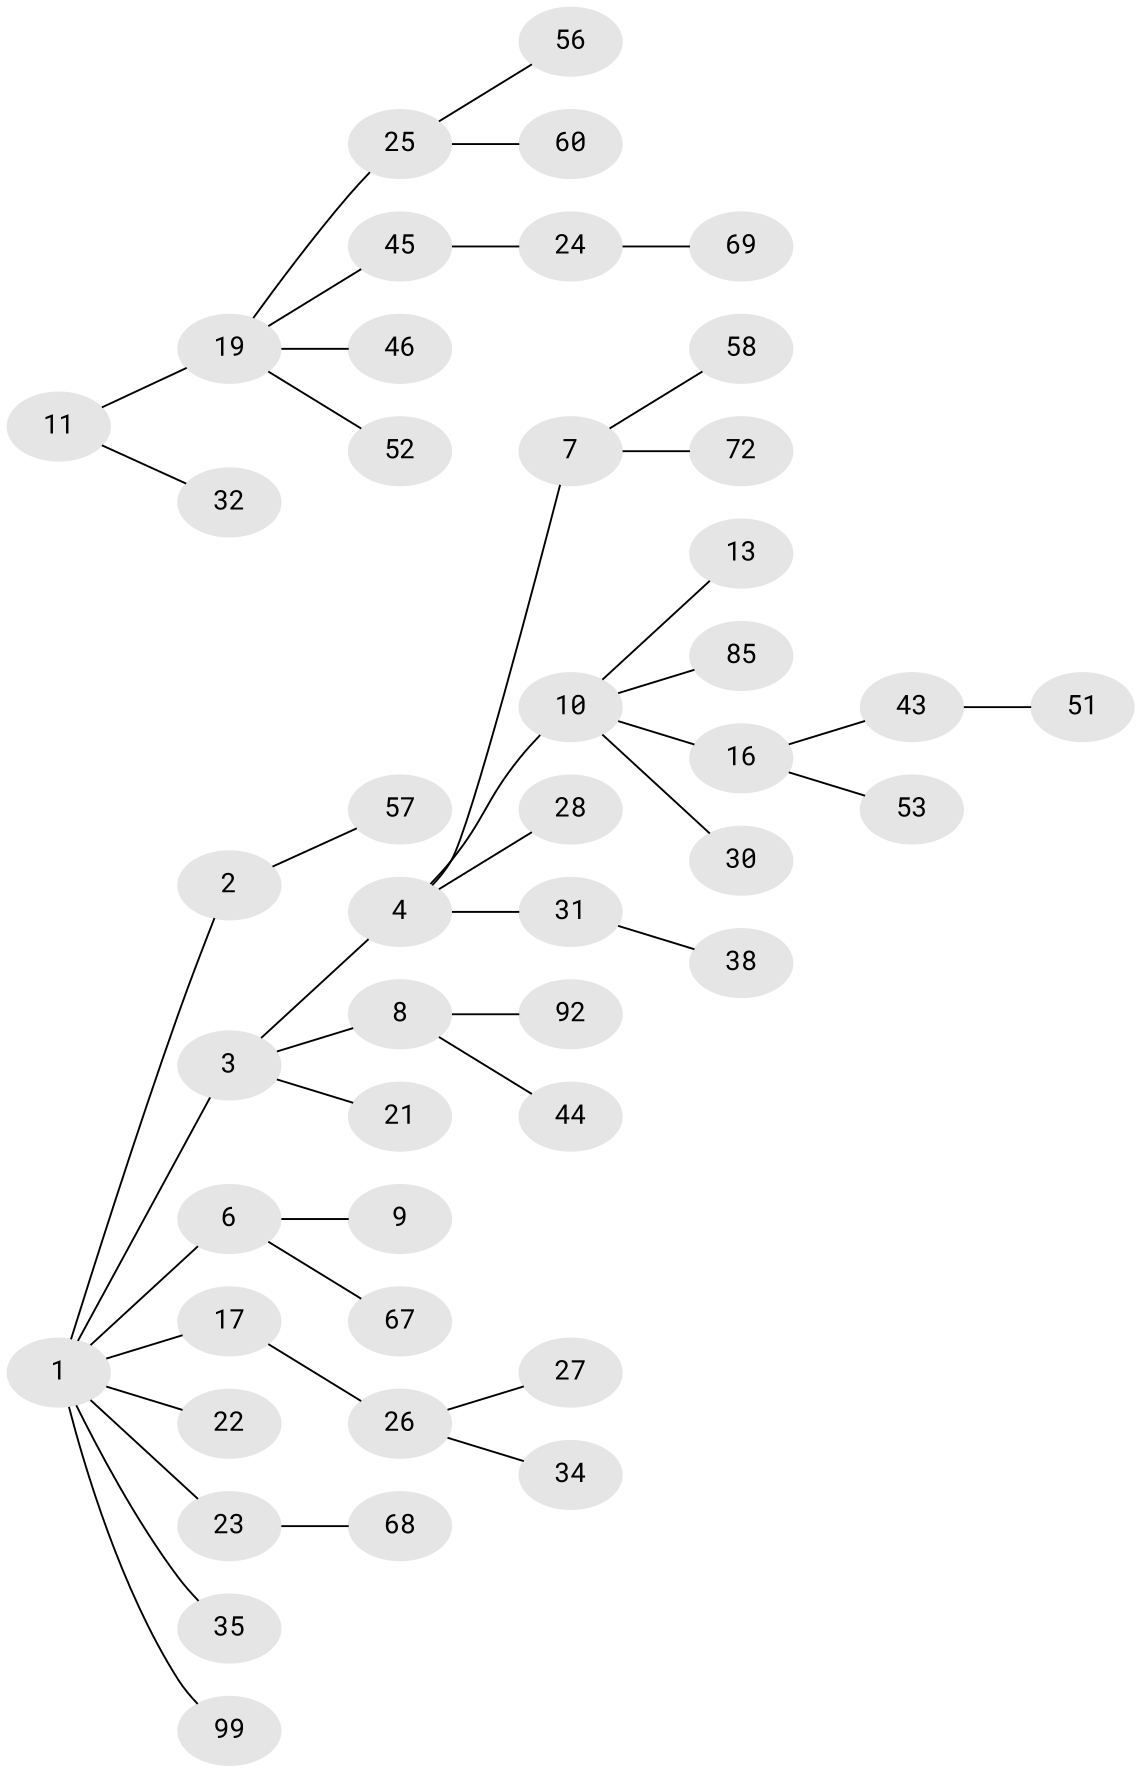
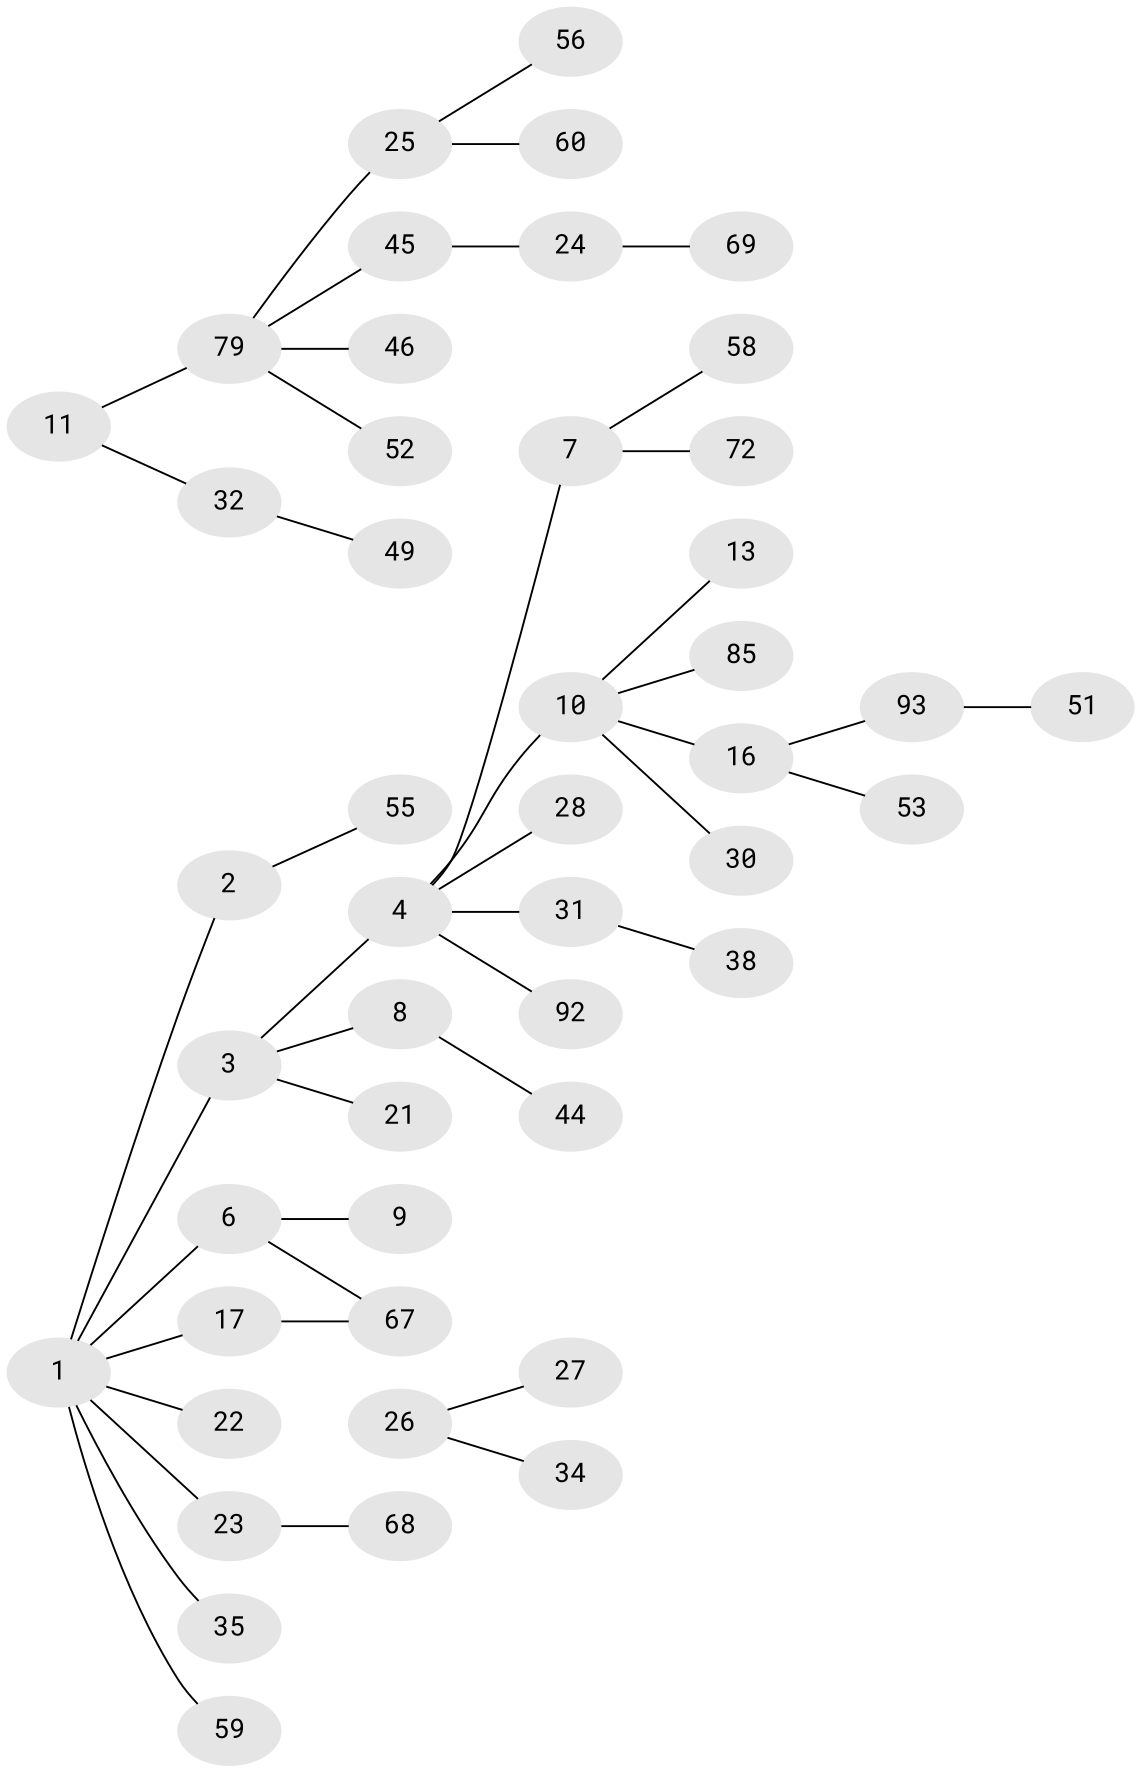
node "19": label "19" -> "79"
node "49": added
node "43": label "43" -> "93"
node "57": label "57" -> "55"
edge "8" -- "92": now "4" -- "92"
edge "17" -- "26": now "17" -- "67"
node "99": label "99" -> "59"
